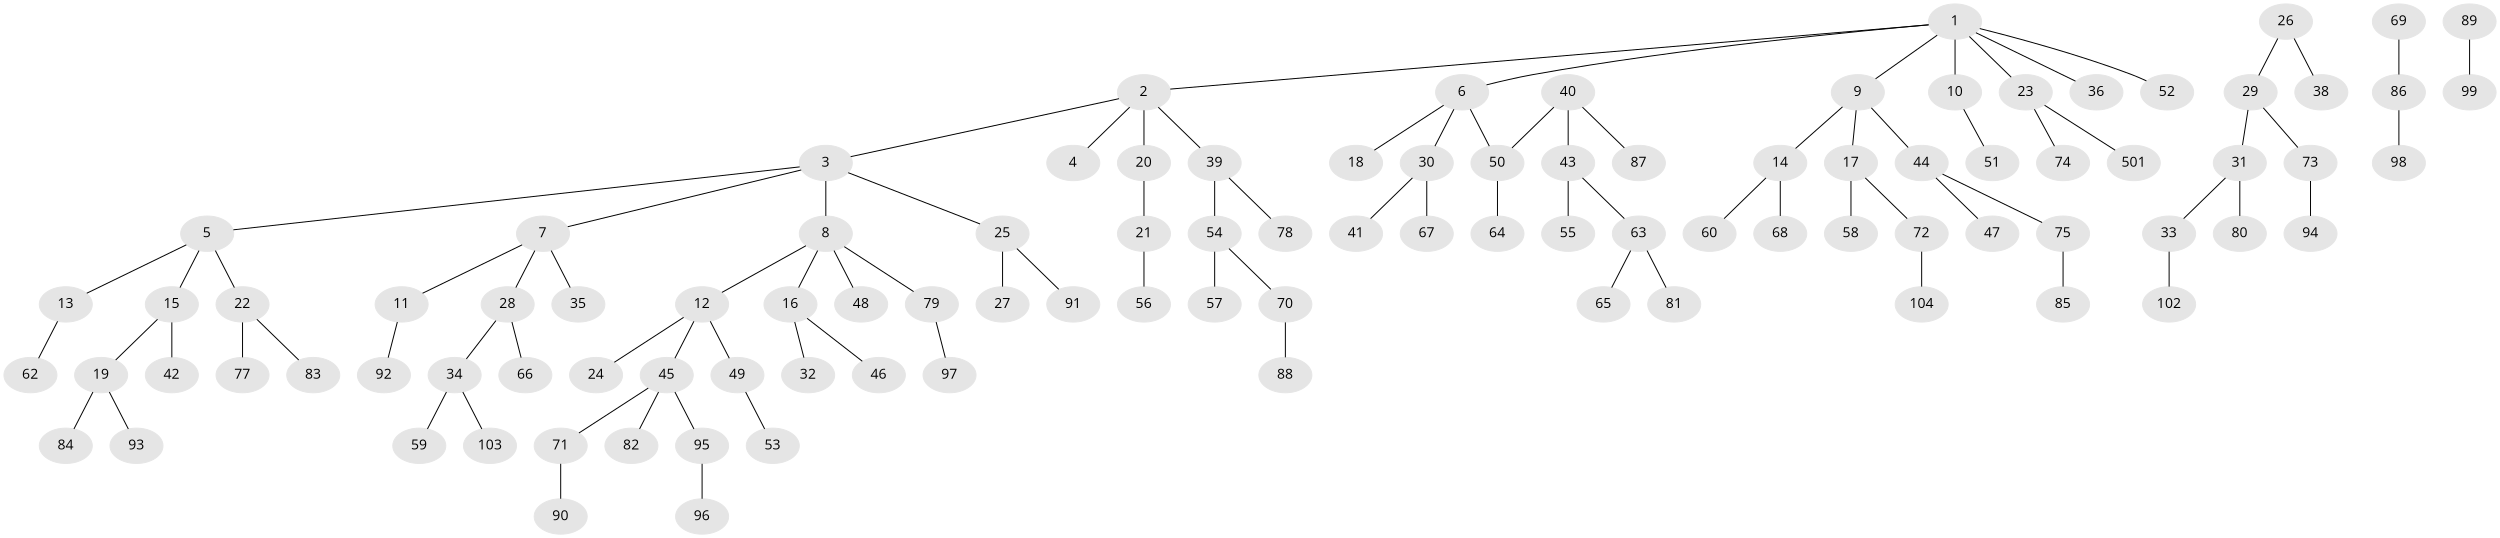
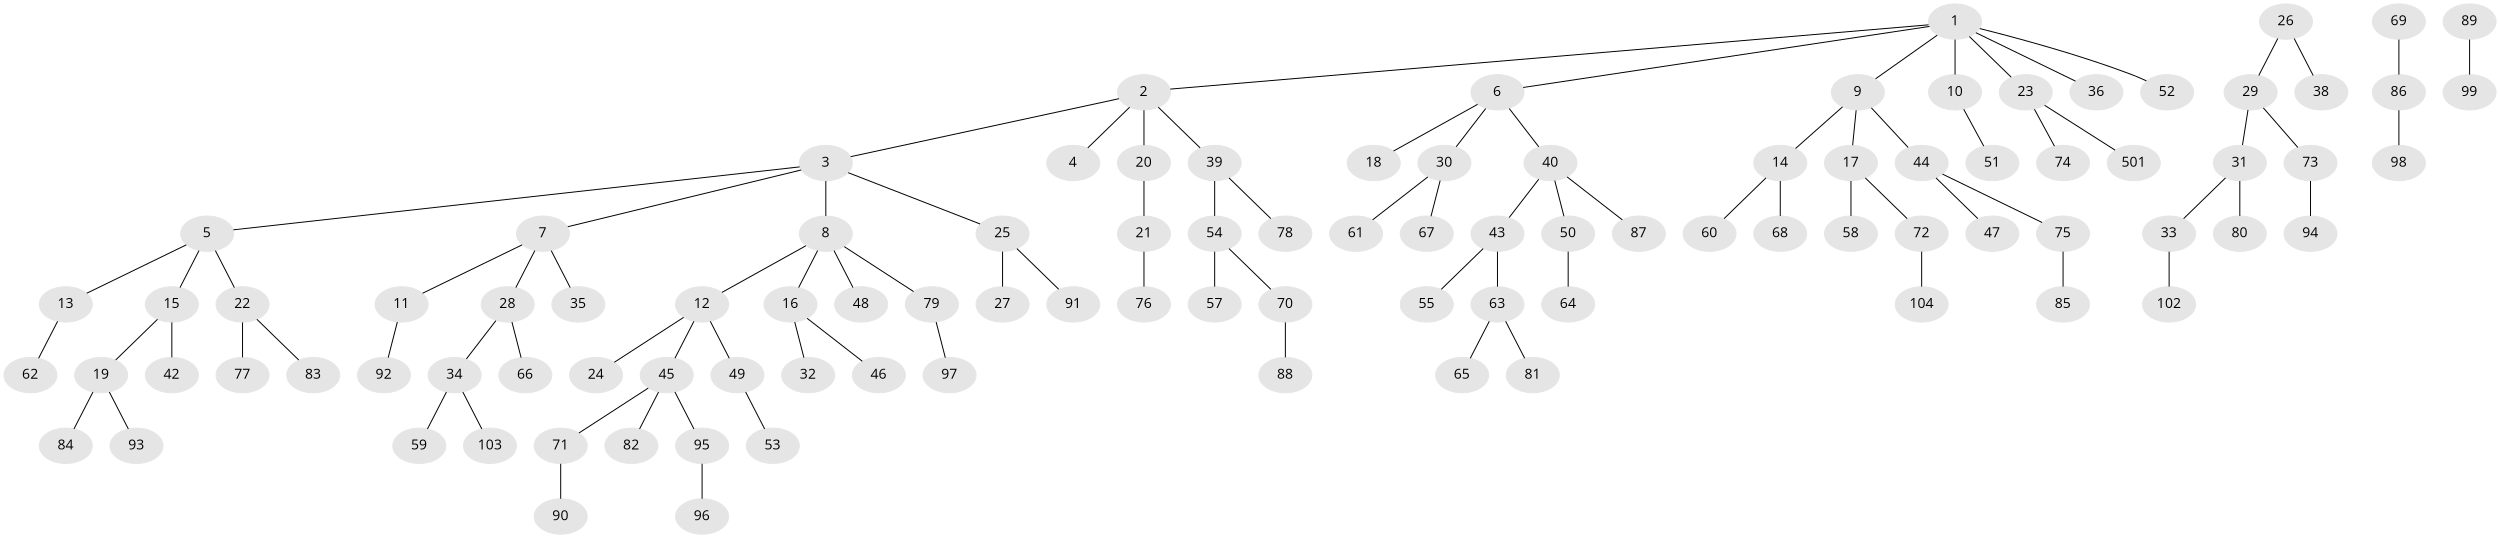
edge "6" -- "50": now "6" -- "40"
node "41": label "41" -> "61"
node "56": label "56" -> "76"
